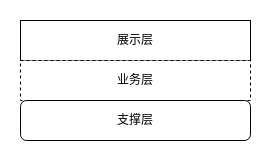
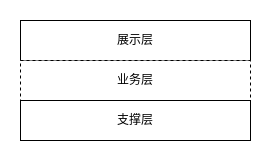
node "支撑层": shape rounded rectangle -> rectangle
